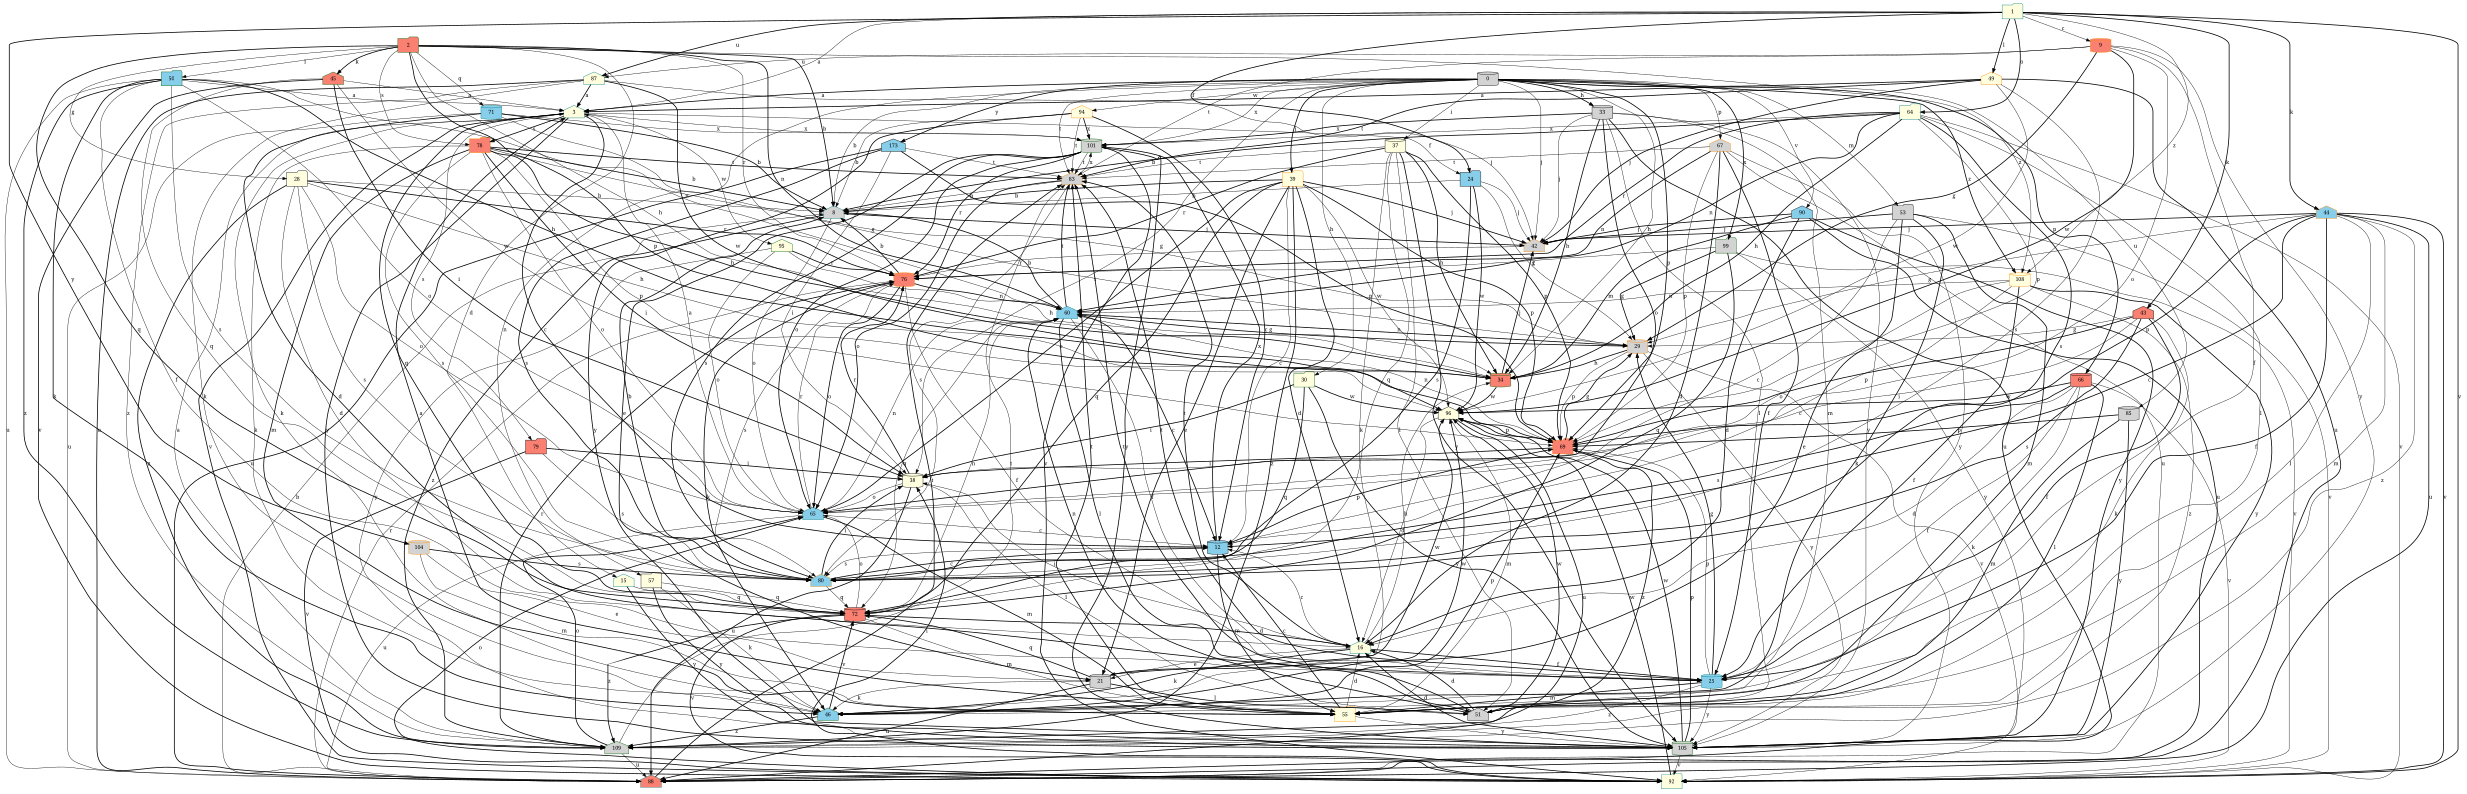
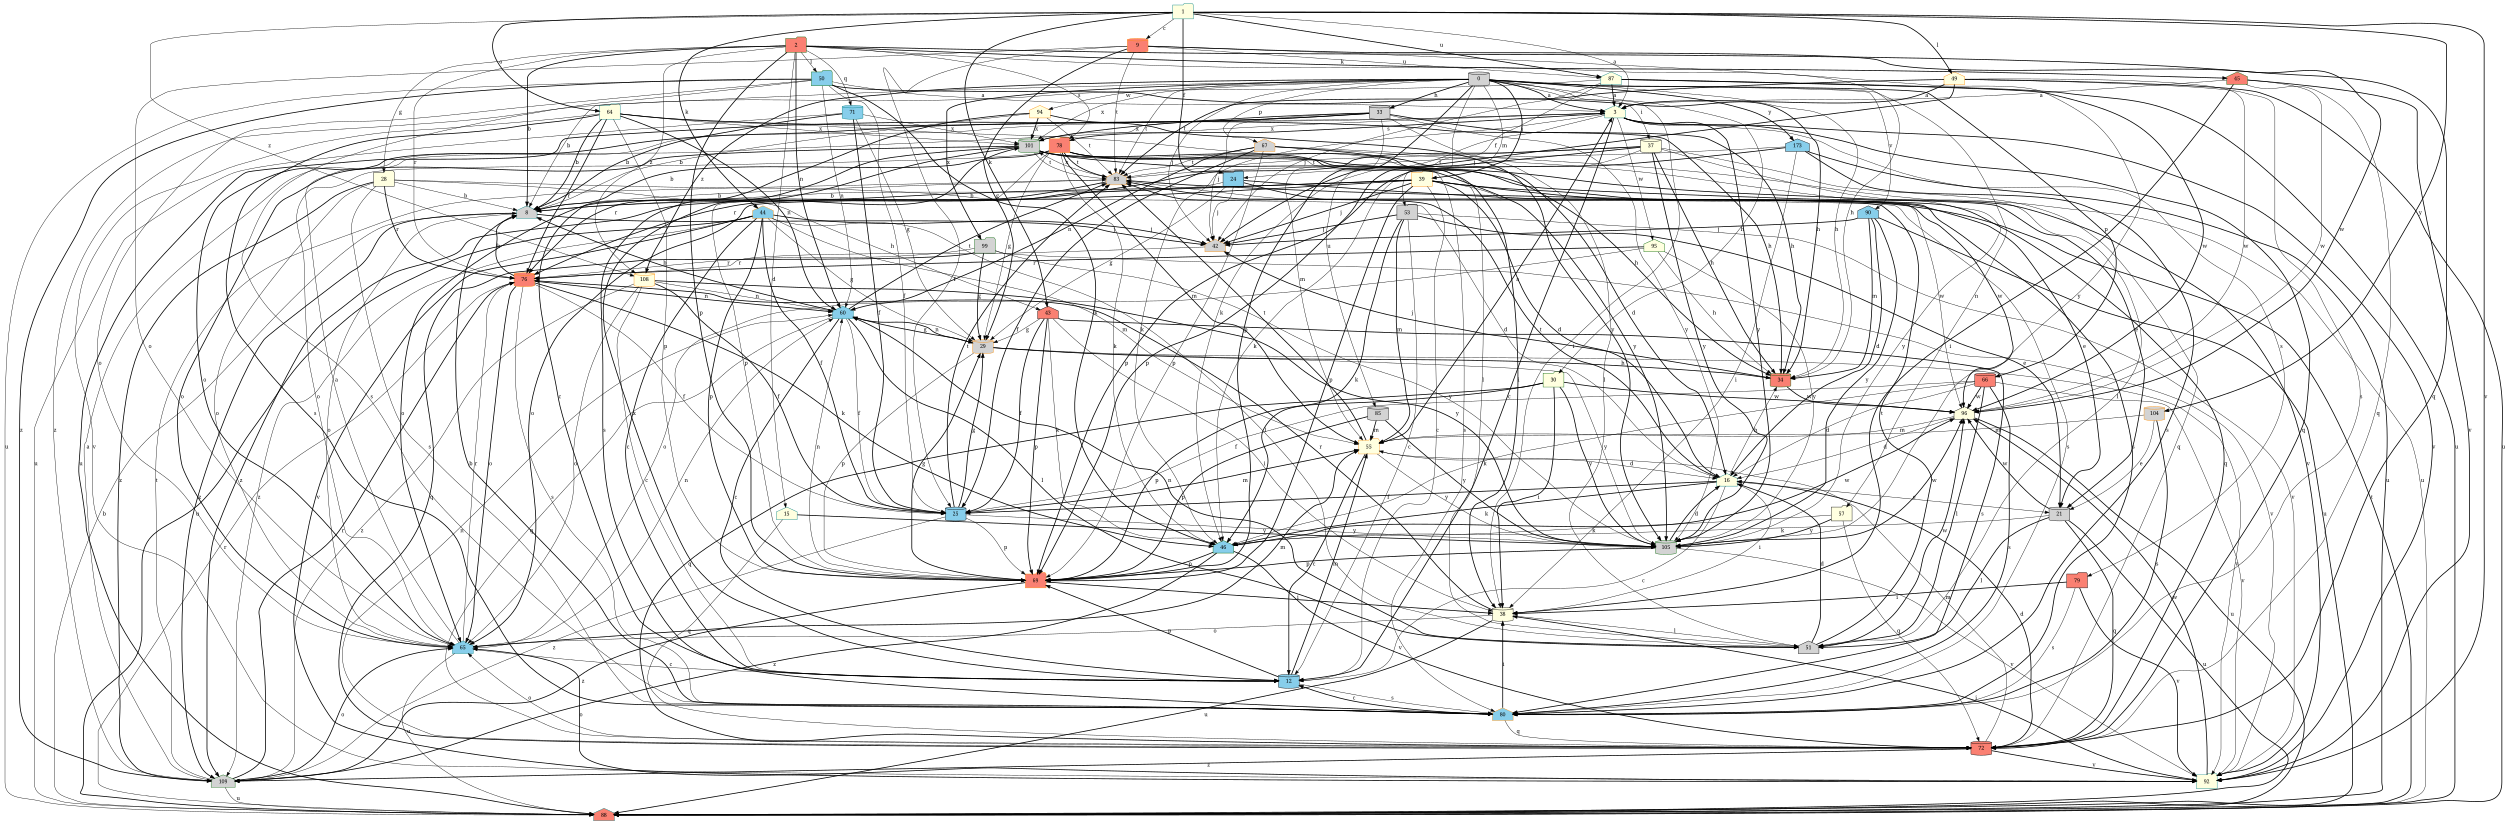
edge "28" -> "34": now "28" -> "43"
edge "71" -> "25": label "d" -> "f"
edge "96" -> "69": now "30" -> "69"
node "25": color teal -> black
